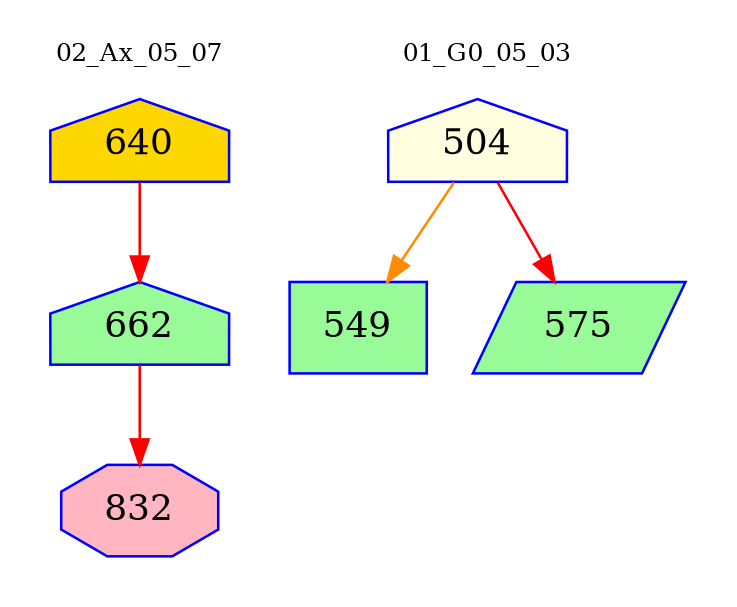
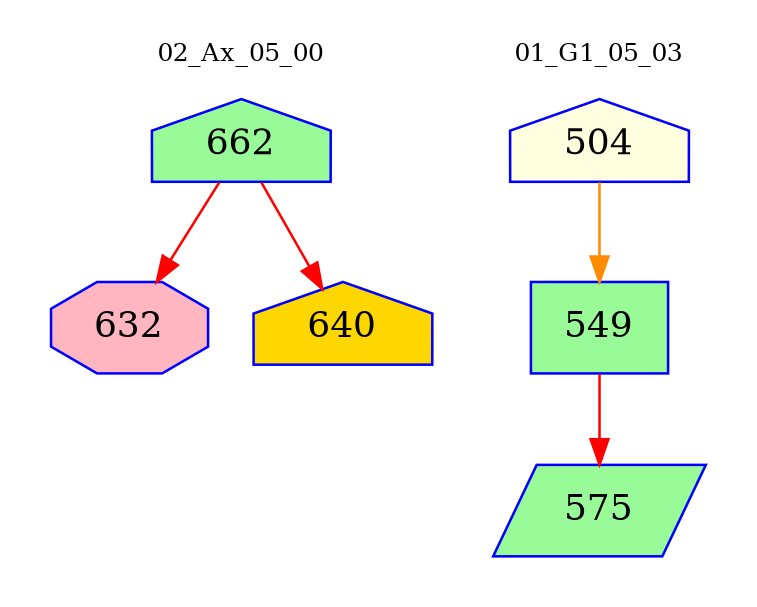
cluster "02_Ax_05_07": label "02_Ax_05_07" -> "02_Ax_05_00"
cluster "01_G0_05_03": label "01_G0_05_03" -> "01_G1_05_03"
edge "640" -> "662": reversed
edge "504" -> "575": now "549" -> "575"
node "832": label "832" -> "632"
